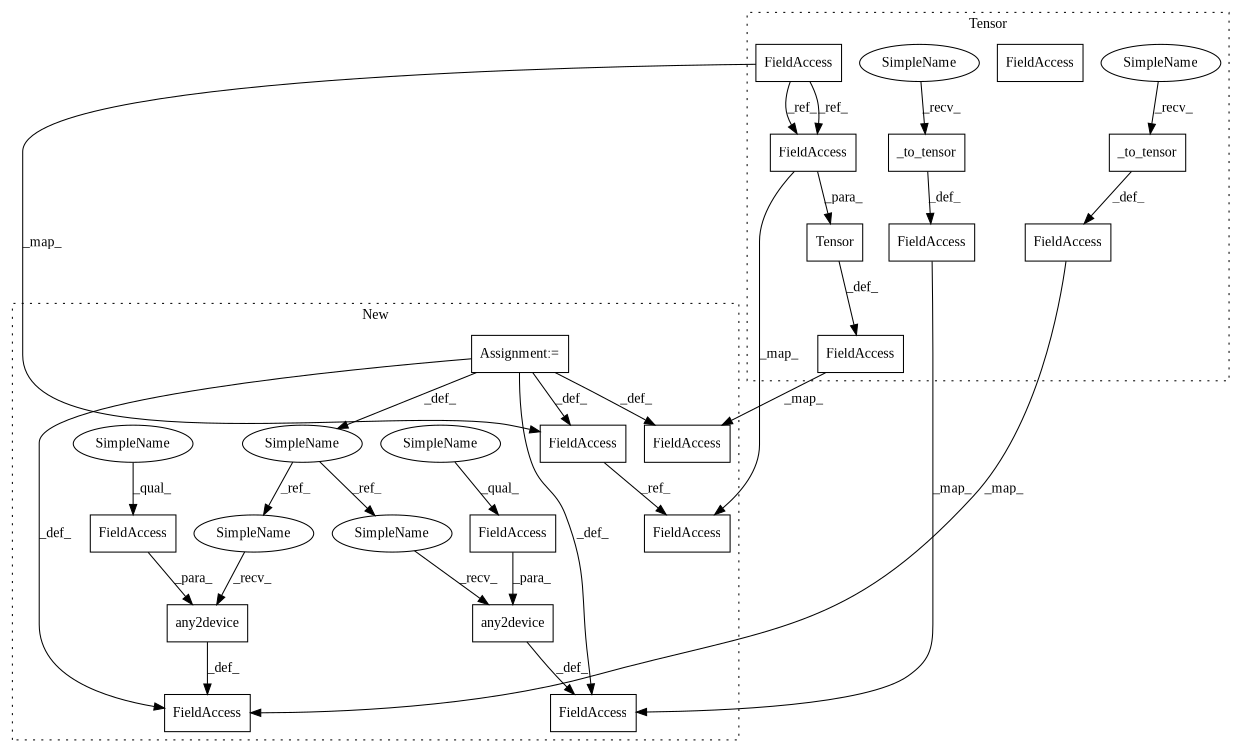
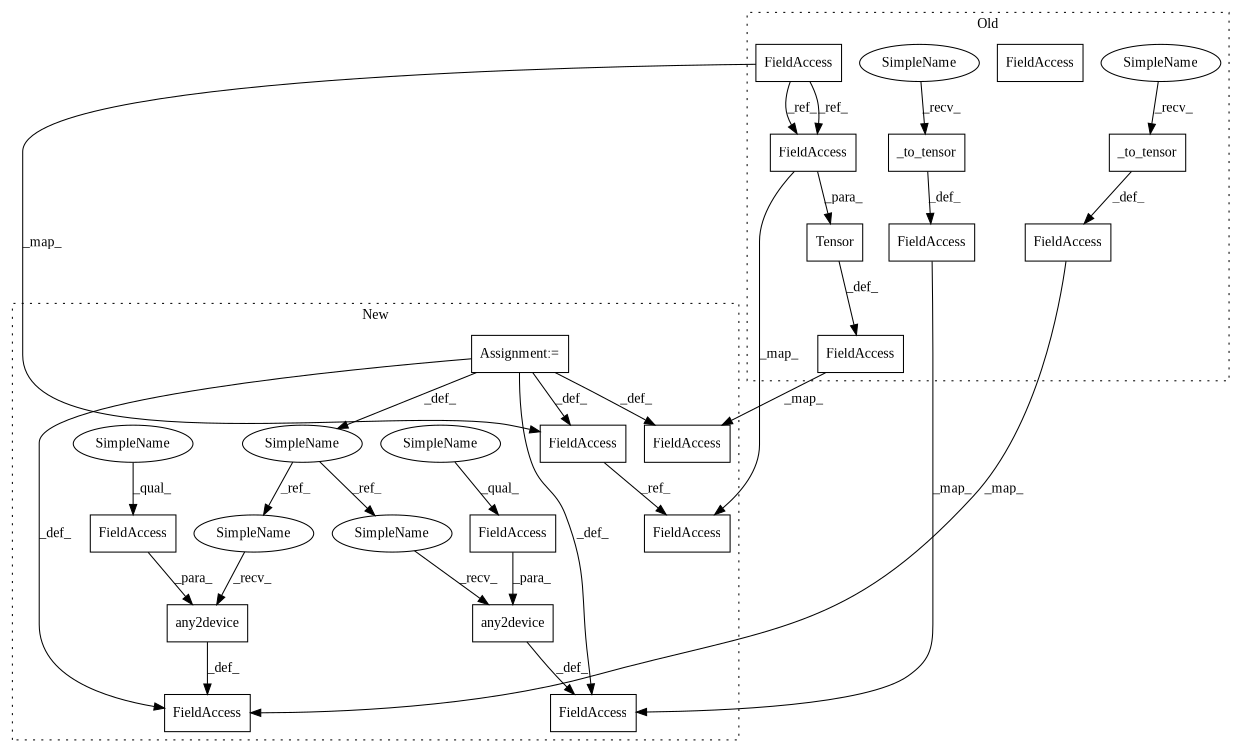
cluster "Tensor": label "Tensor" -> "Old"
